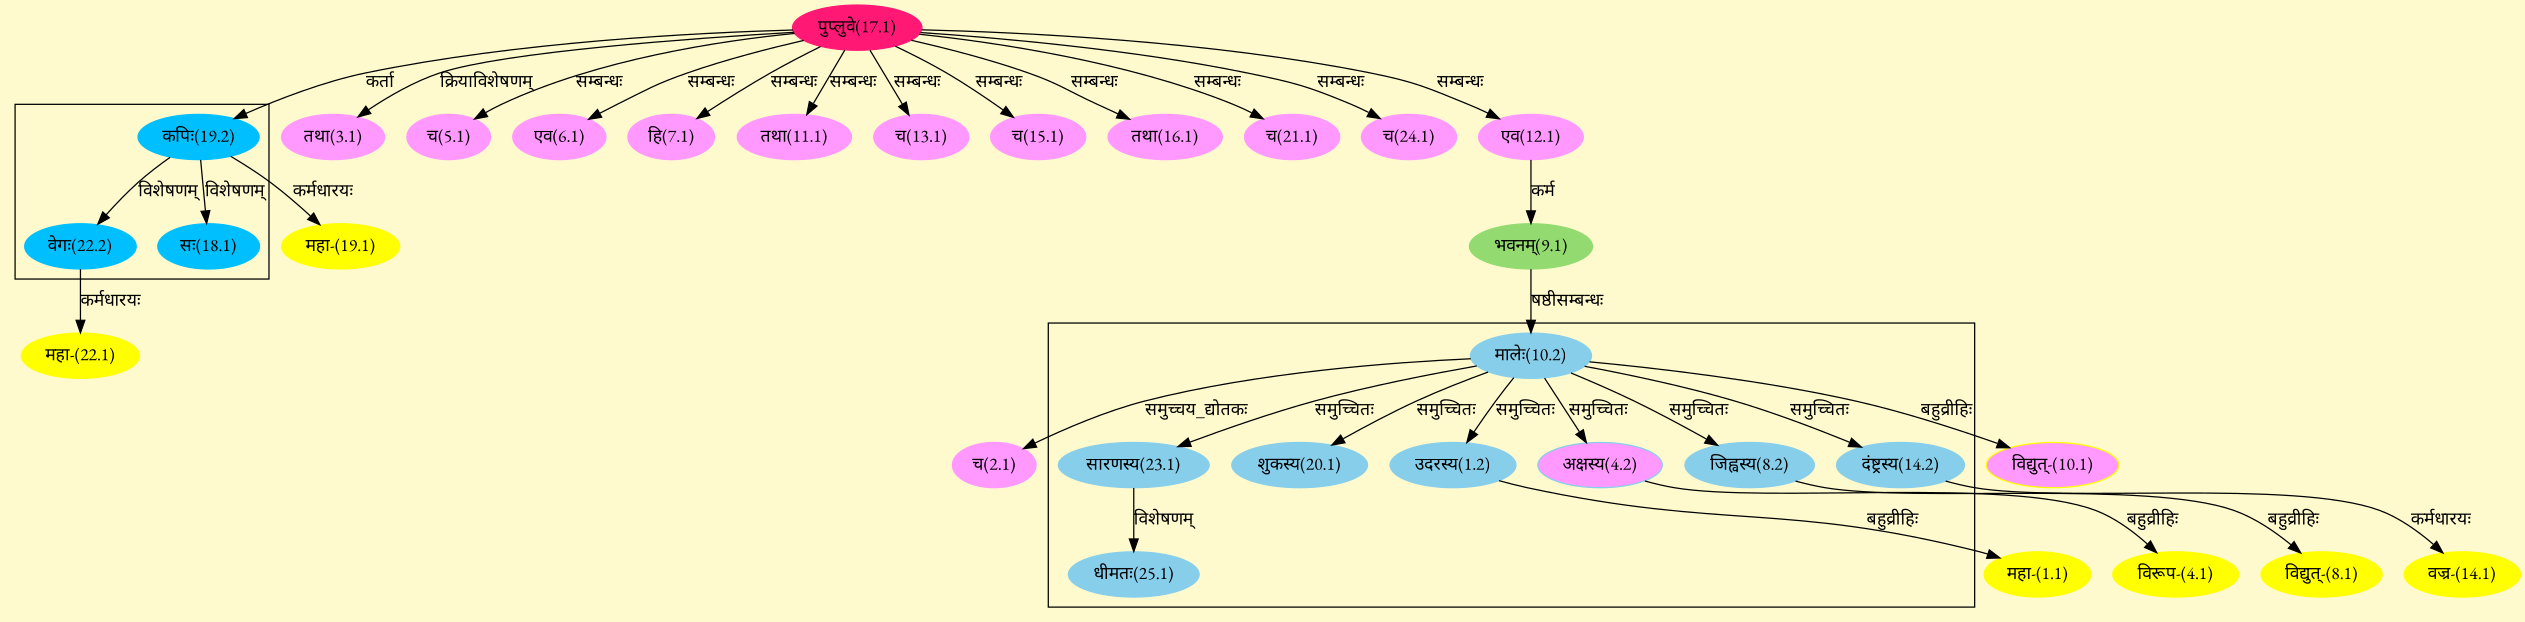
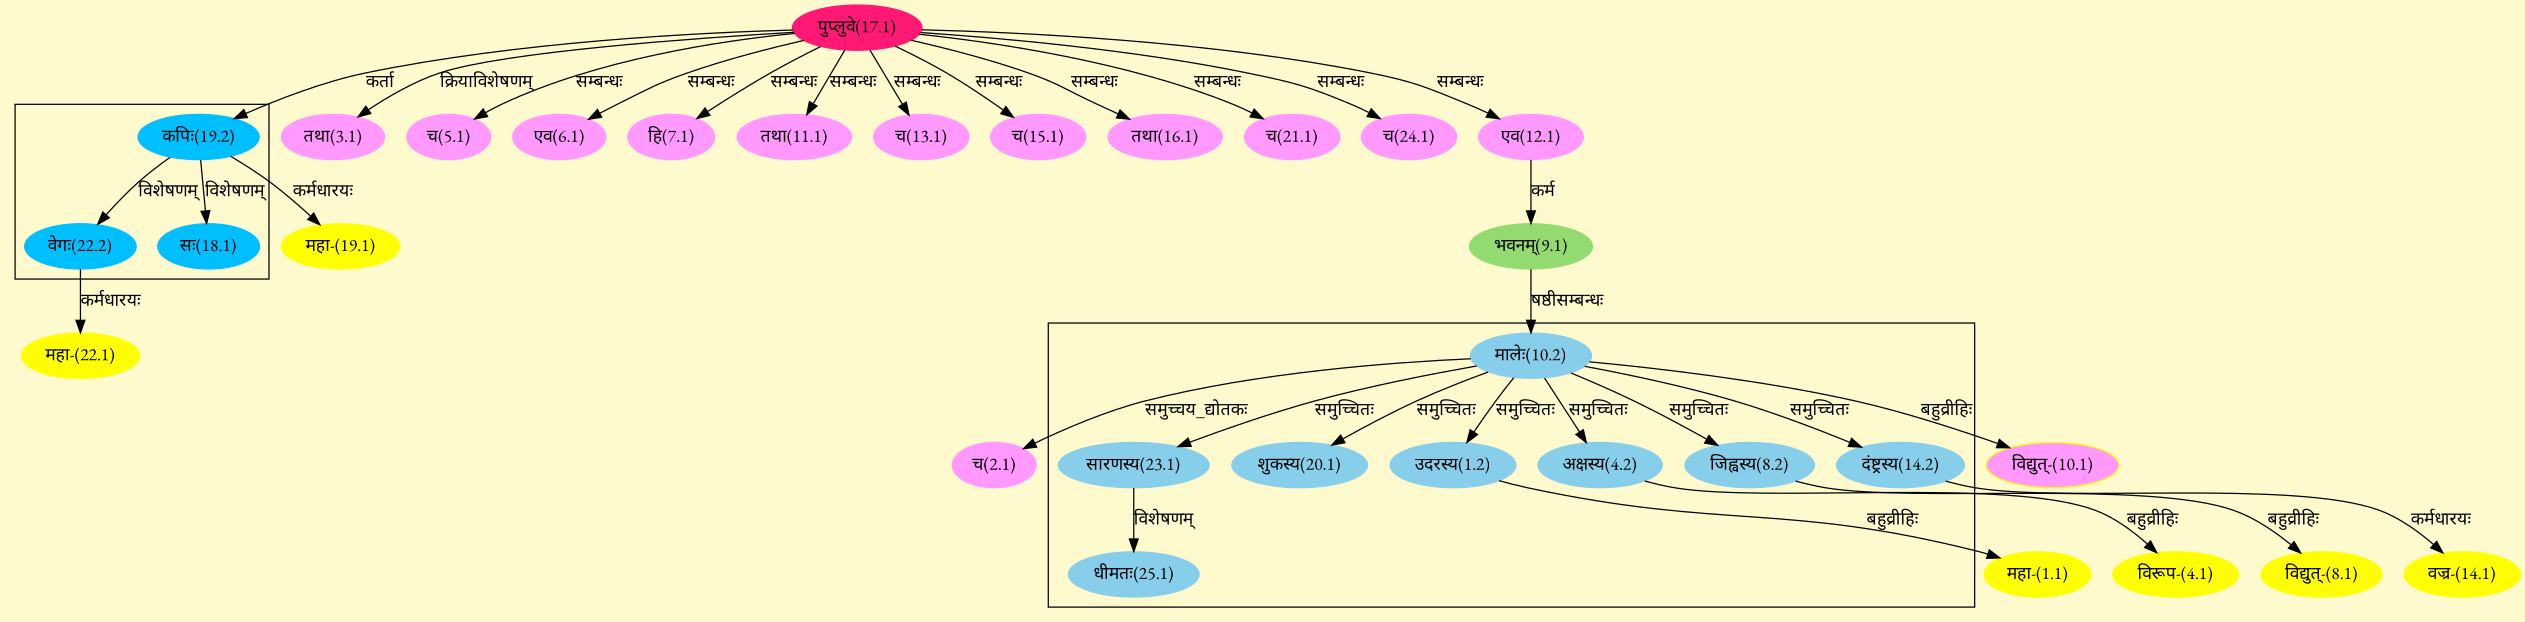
node "अक्षस्य(4.2)": fillcolor #ff99ff -> #87ceeb
